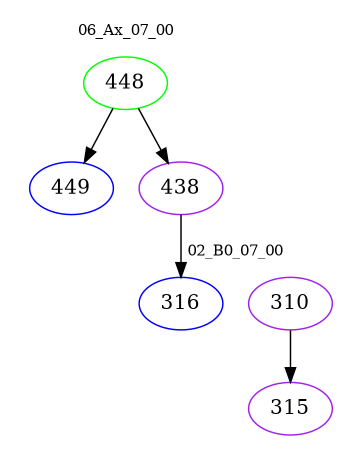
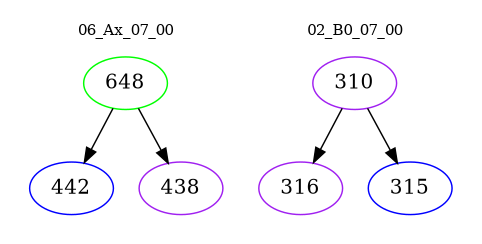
node "448": label "448" -> "648"
node "449": label "449" -> "442"
edge "438" -> "316": now "310" -> "316"
node "316": color blue -> purple
node "315": color purple -> blue
